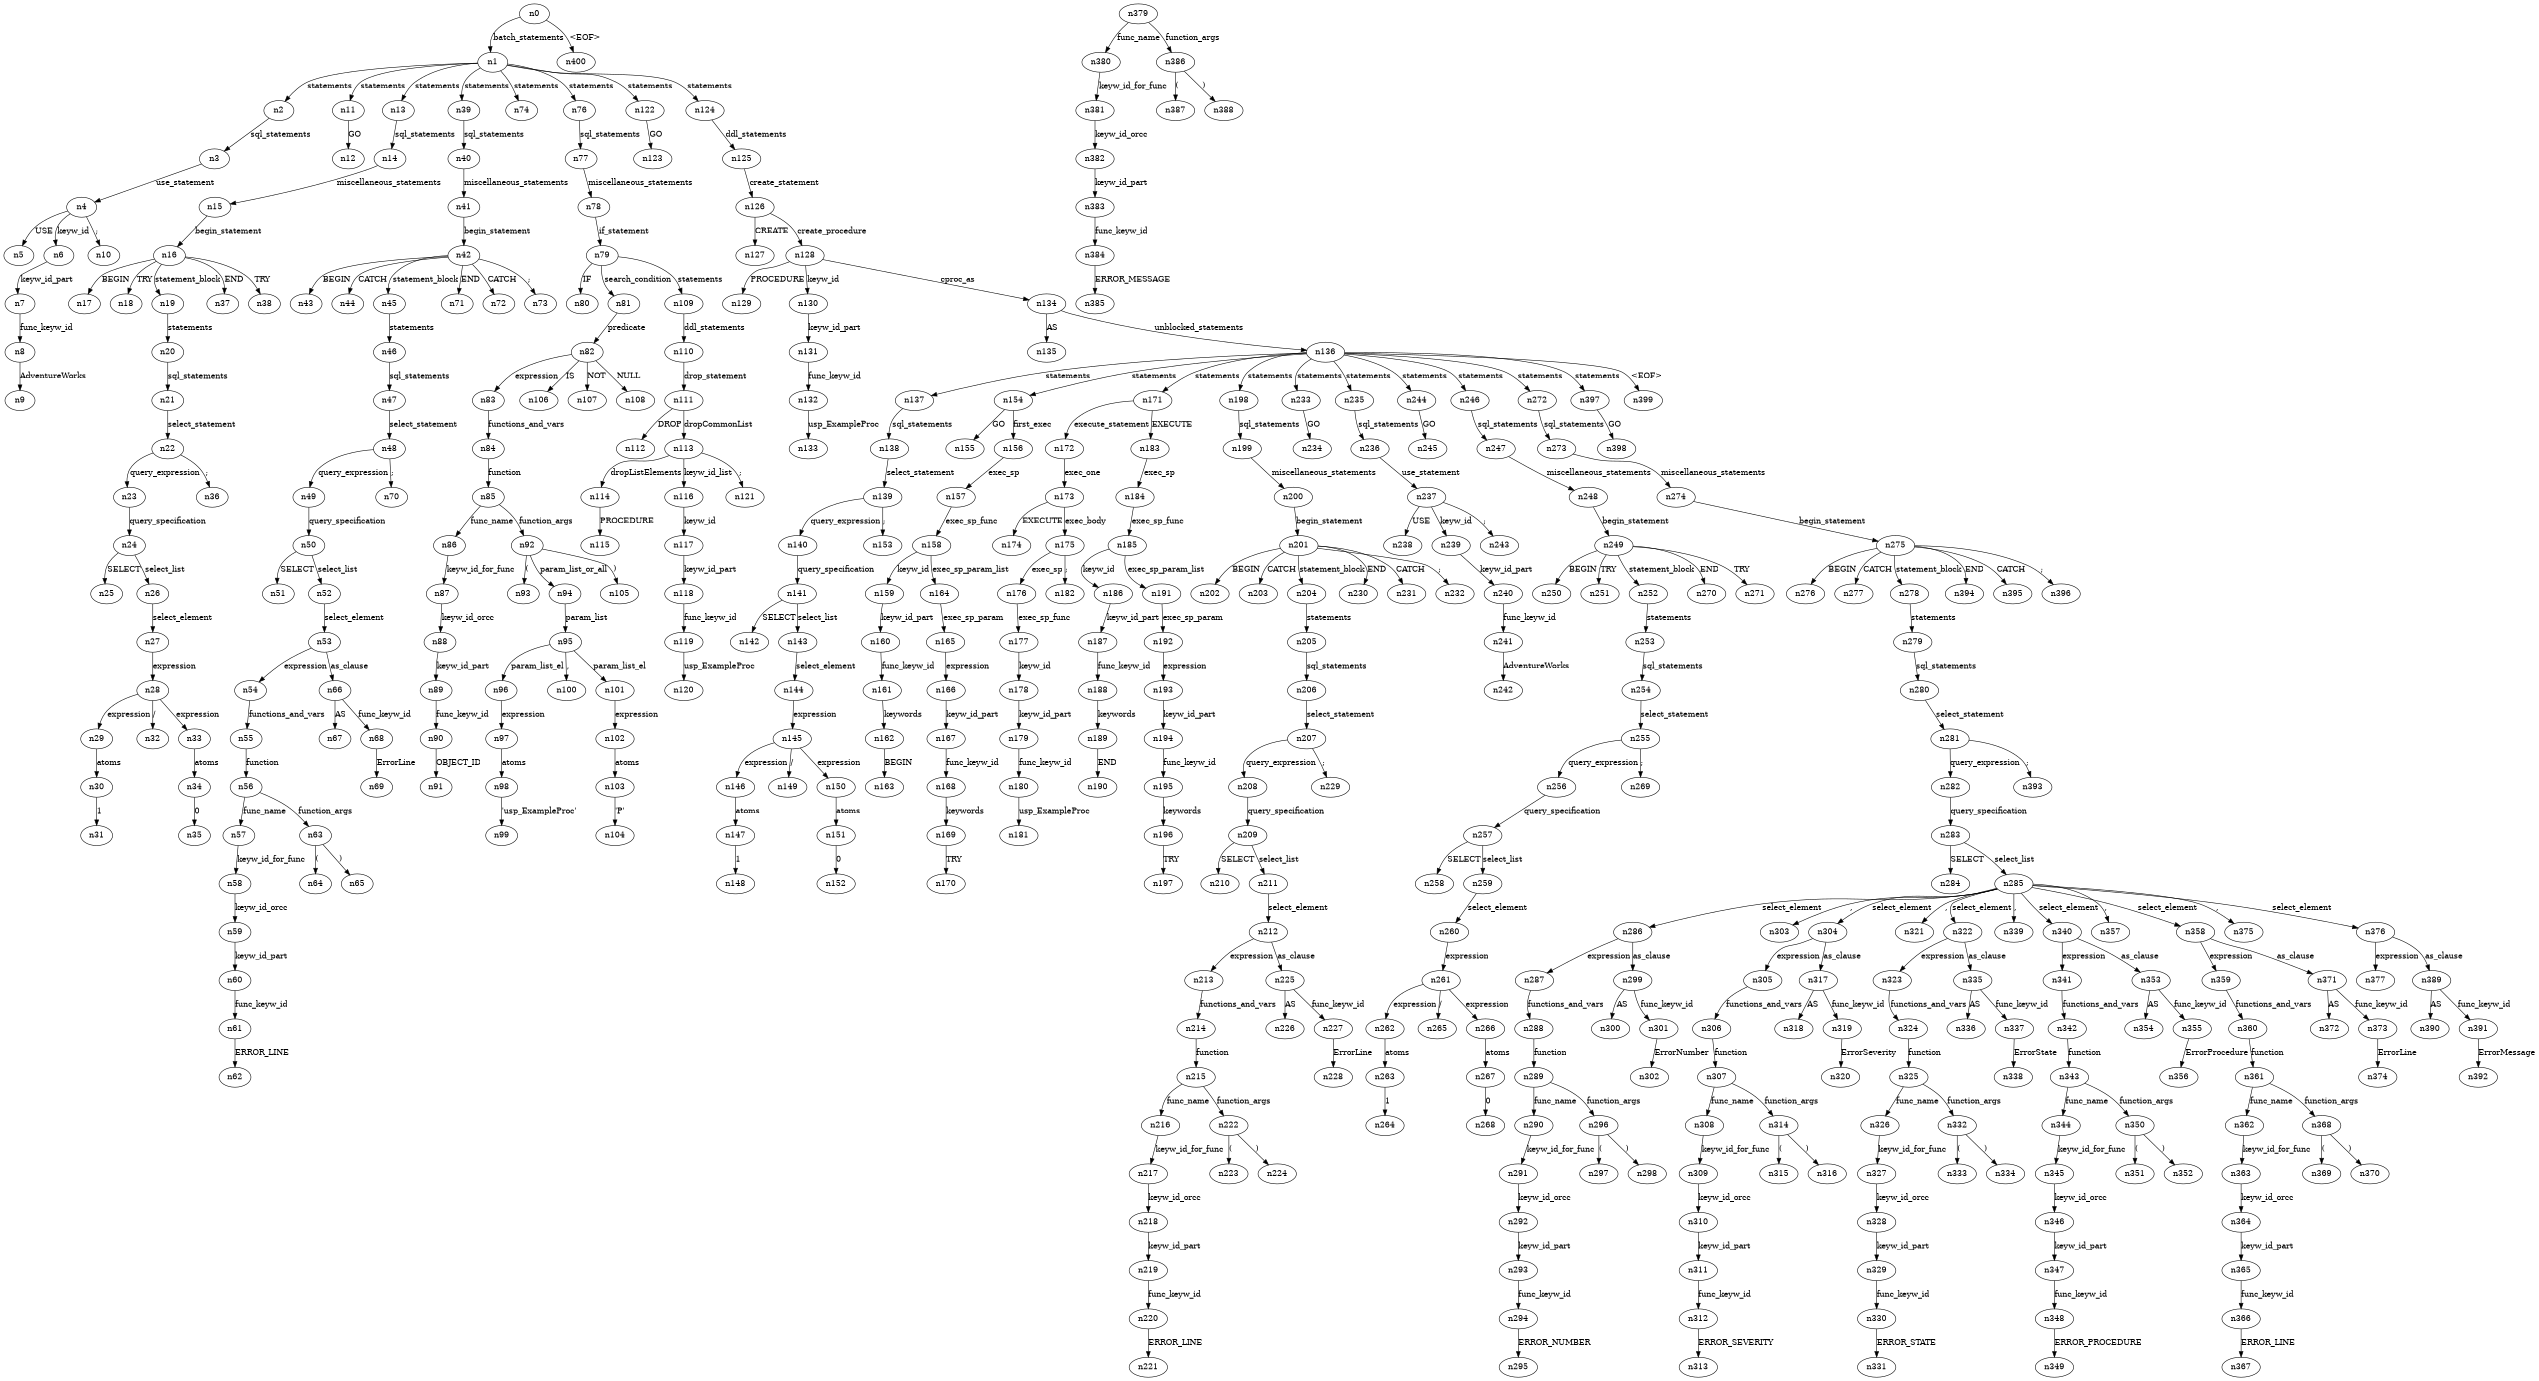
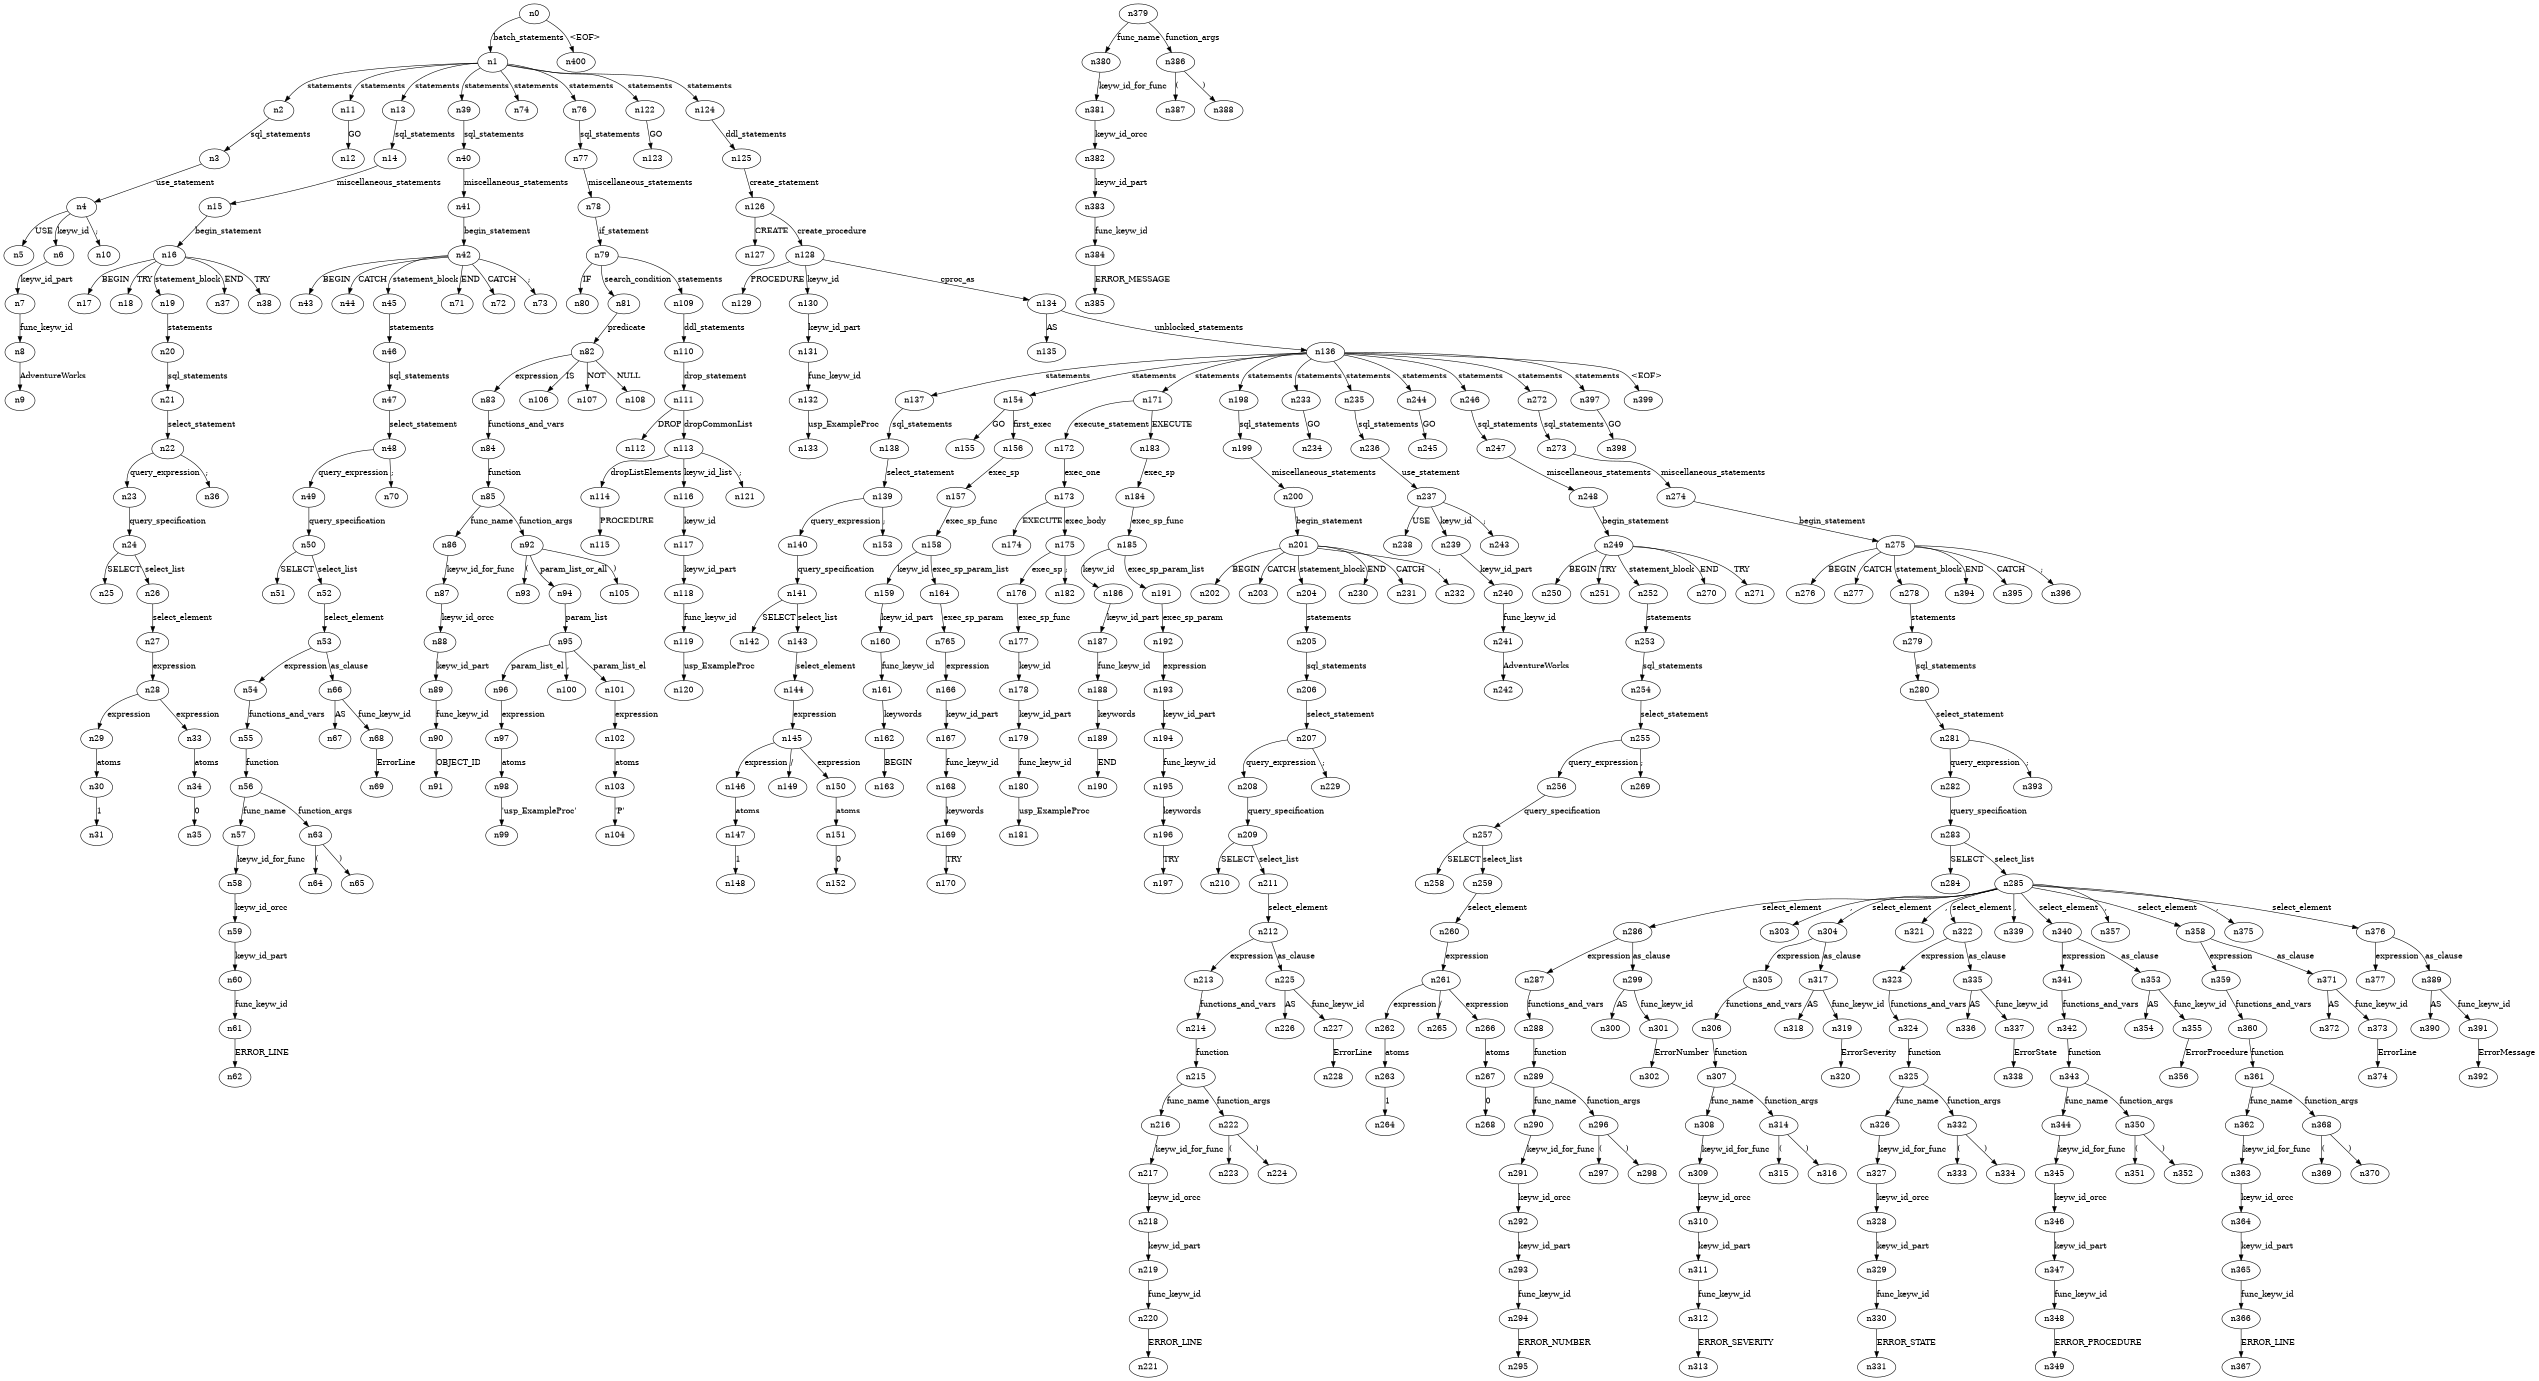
node "n165": label "n165" -> "n765"
node "n32": removed
